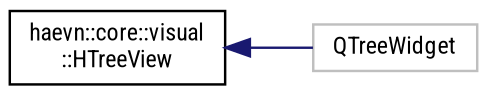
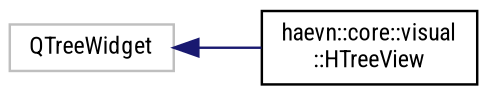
edge "QTreeWidget" -> "haevn::core::visual ::HTreeView": reversed
